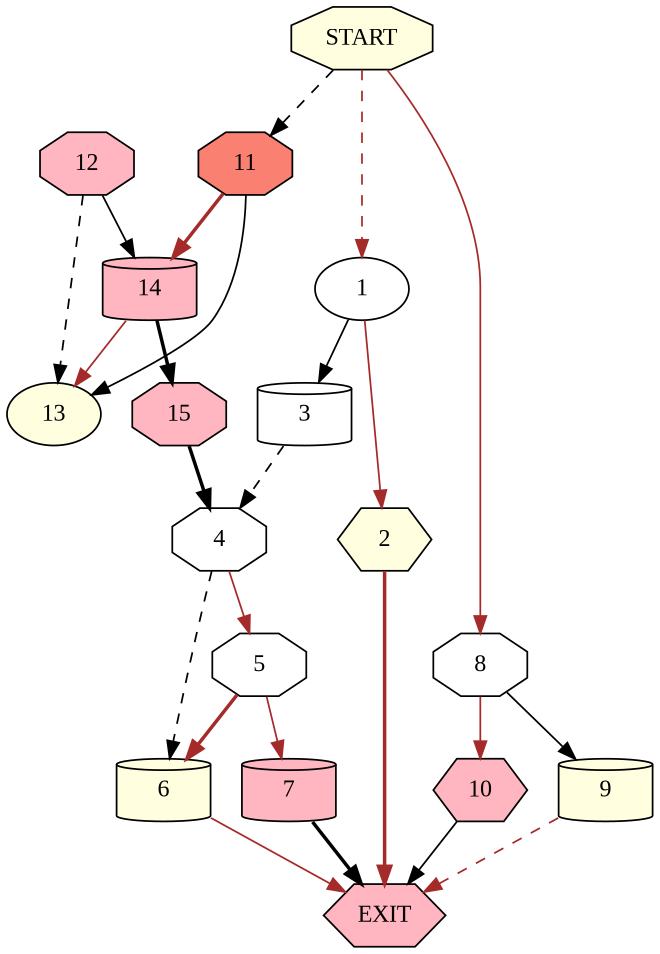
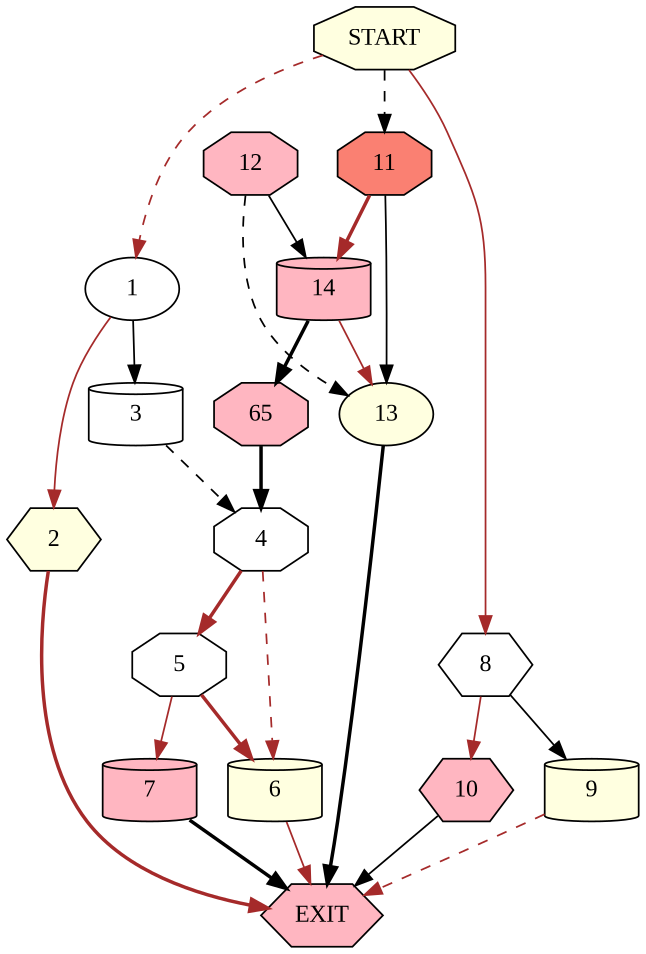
node "15": label "15" -> "65"
edge "4" -> "5": style solid -> bold
edge "4" -> "6": color black -> brown
edge "13" -> "EXIT": added
node "8": shape octagon -> hexagon
